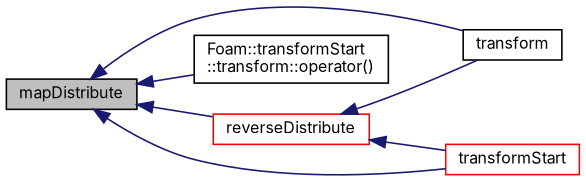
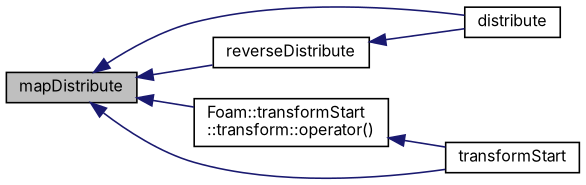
node "transform": label "transform" -> "distribute"
node "reverseDistribute": color red -> black
edge "transformStart" -> "reverseDistribute": now "transformStart" -> "Foam::transformStart ::transform::operator()"
node "transformStart": color red -> black
